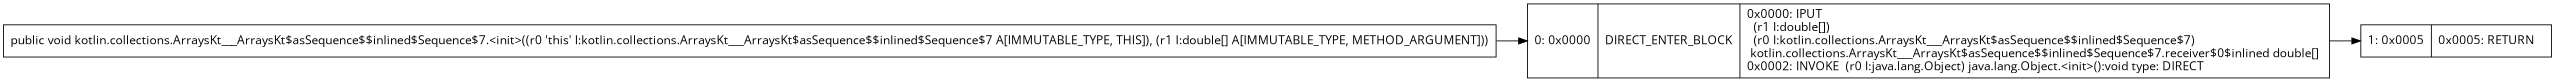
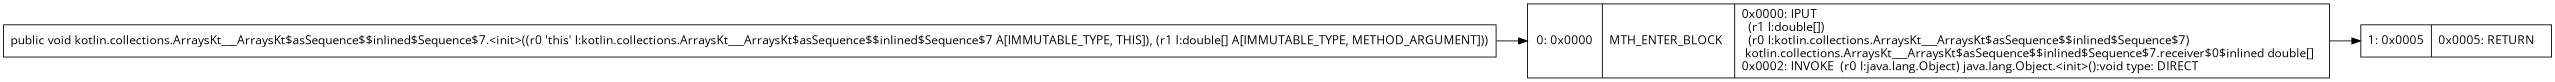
node "0: 0x0000": text "DIRECT_ENTER_BLOCK" -> "MTH_ENTER_BLOCK"
